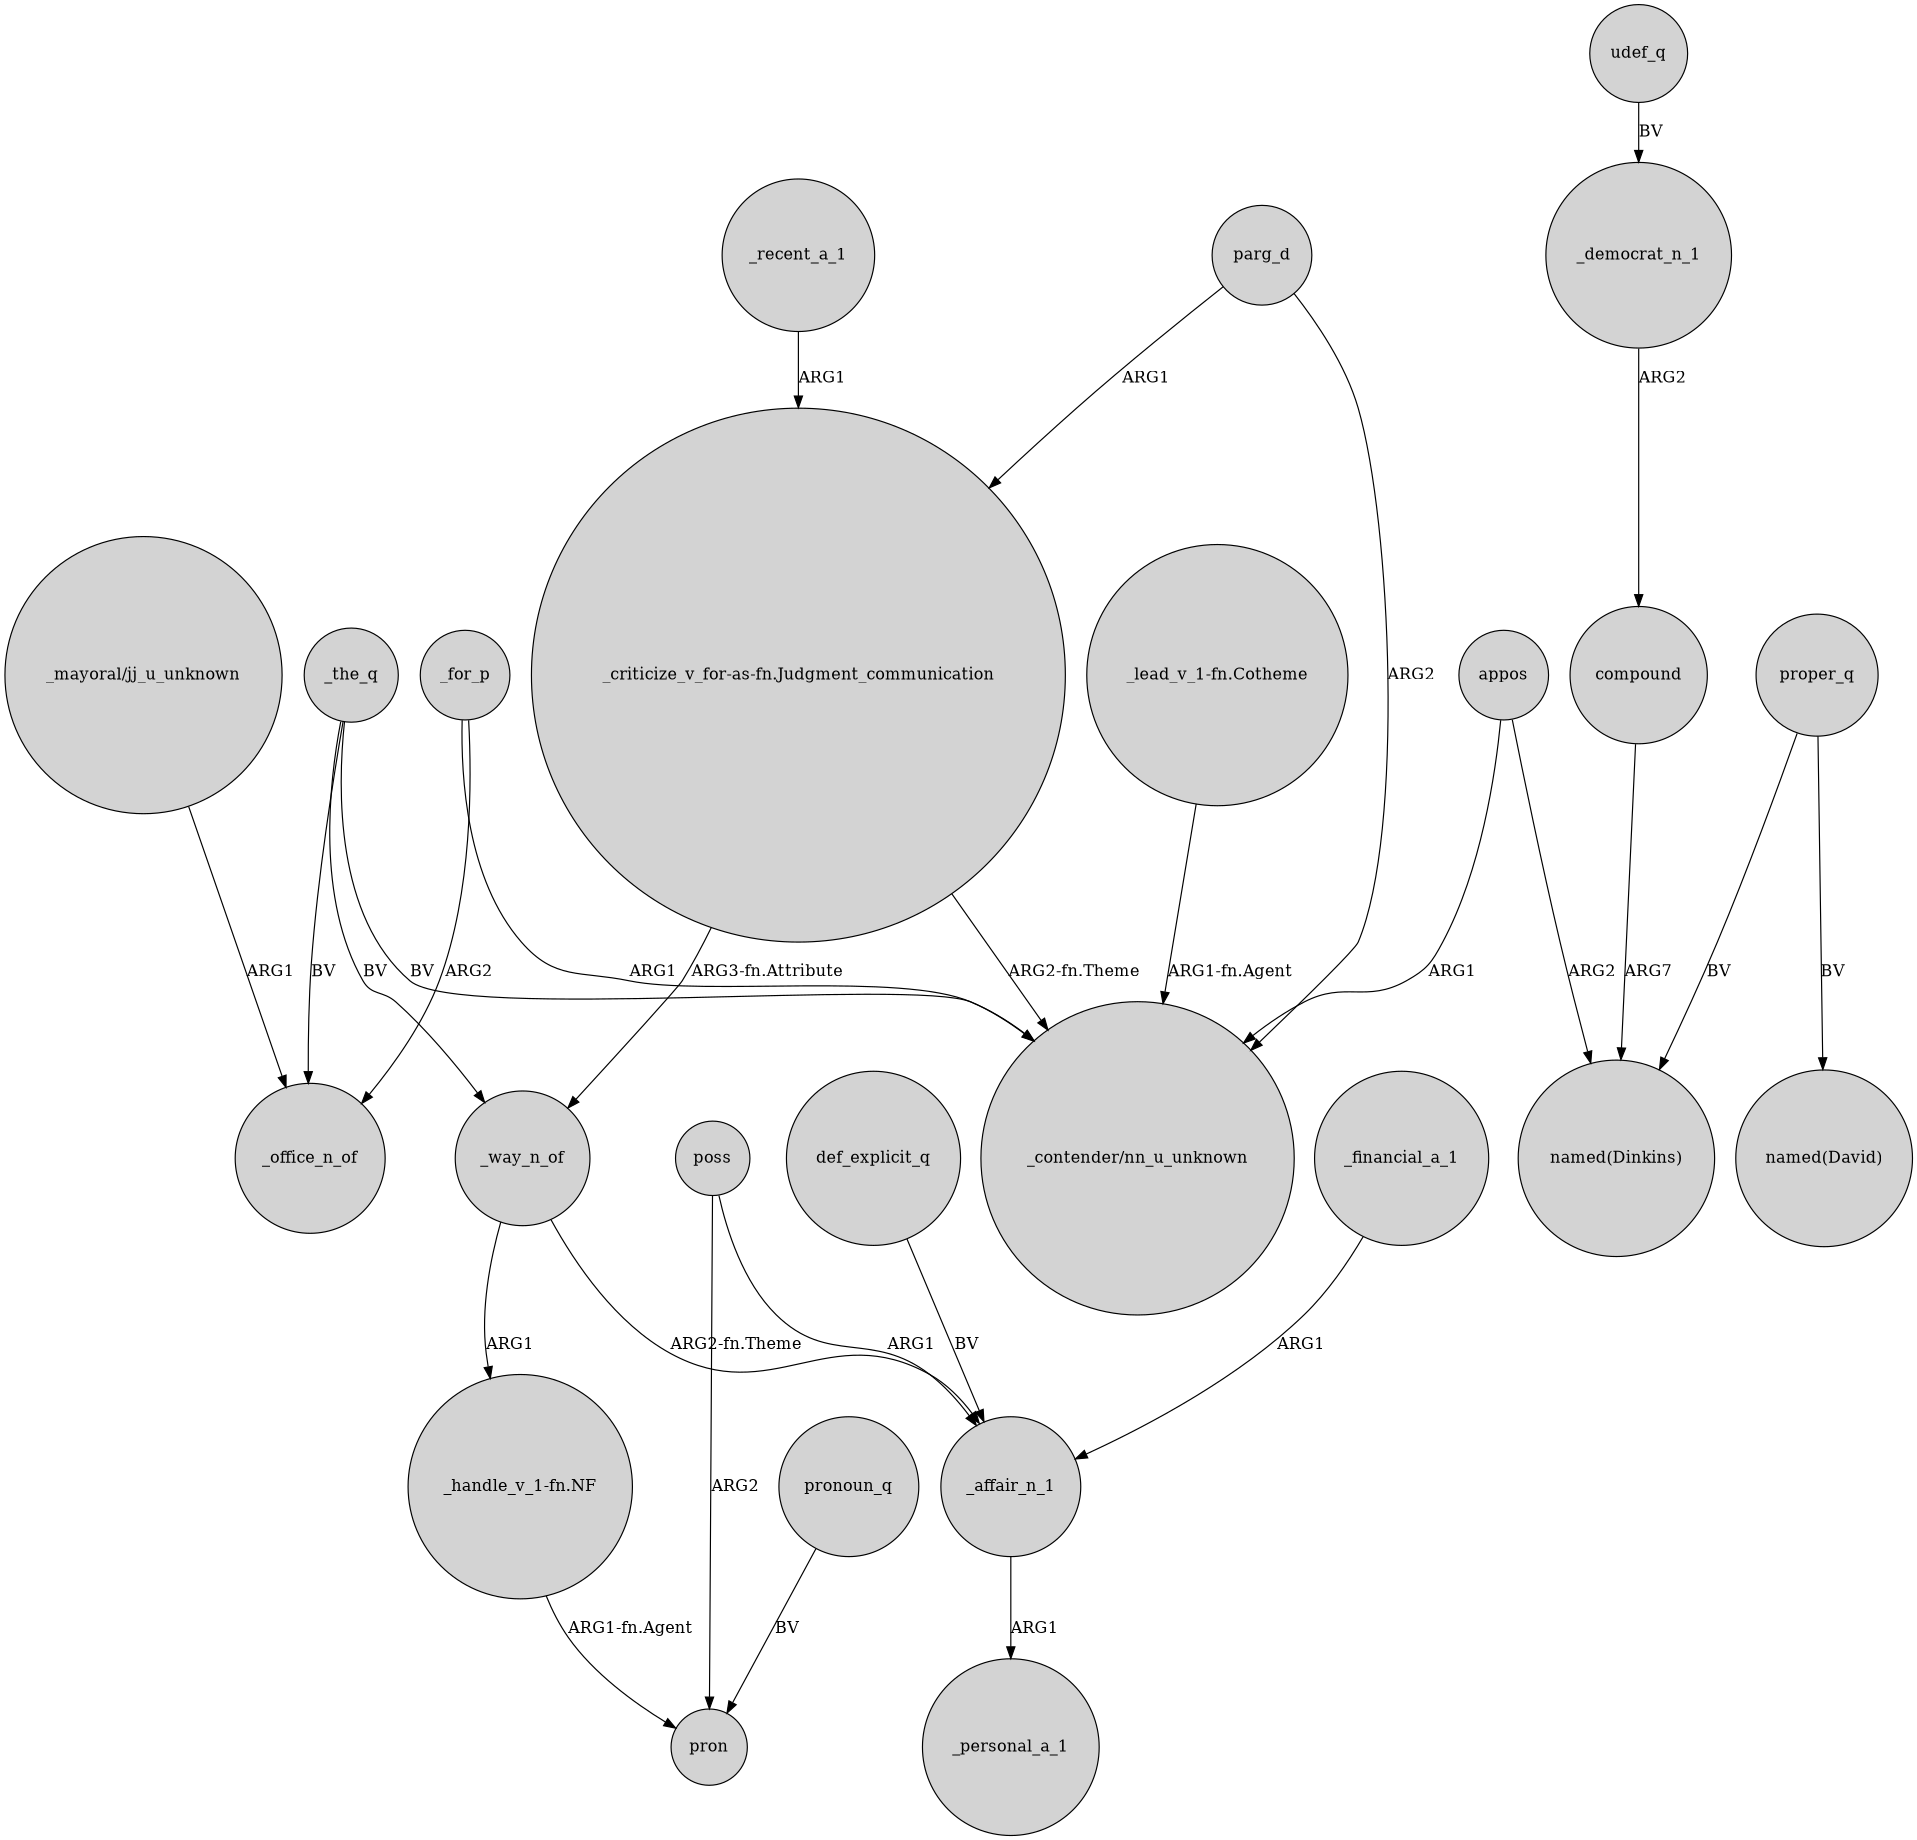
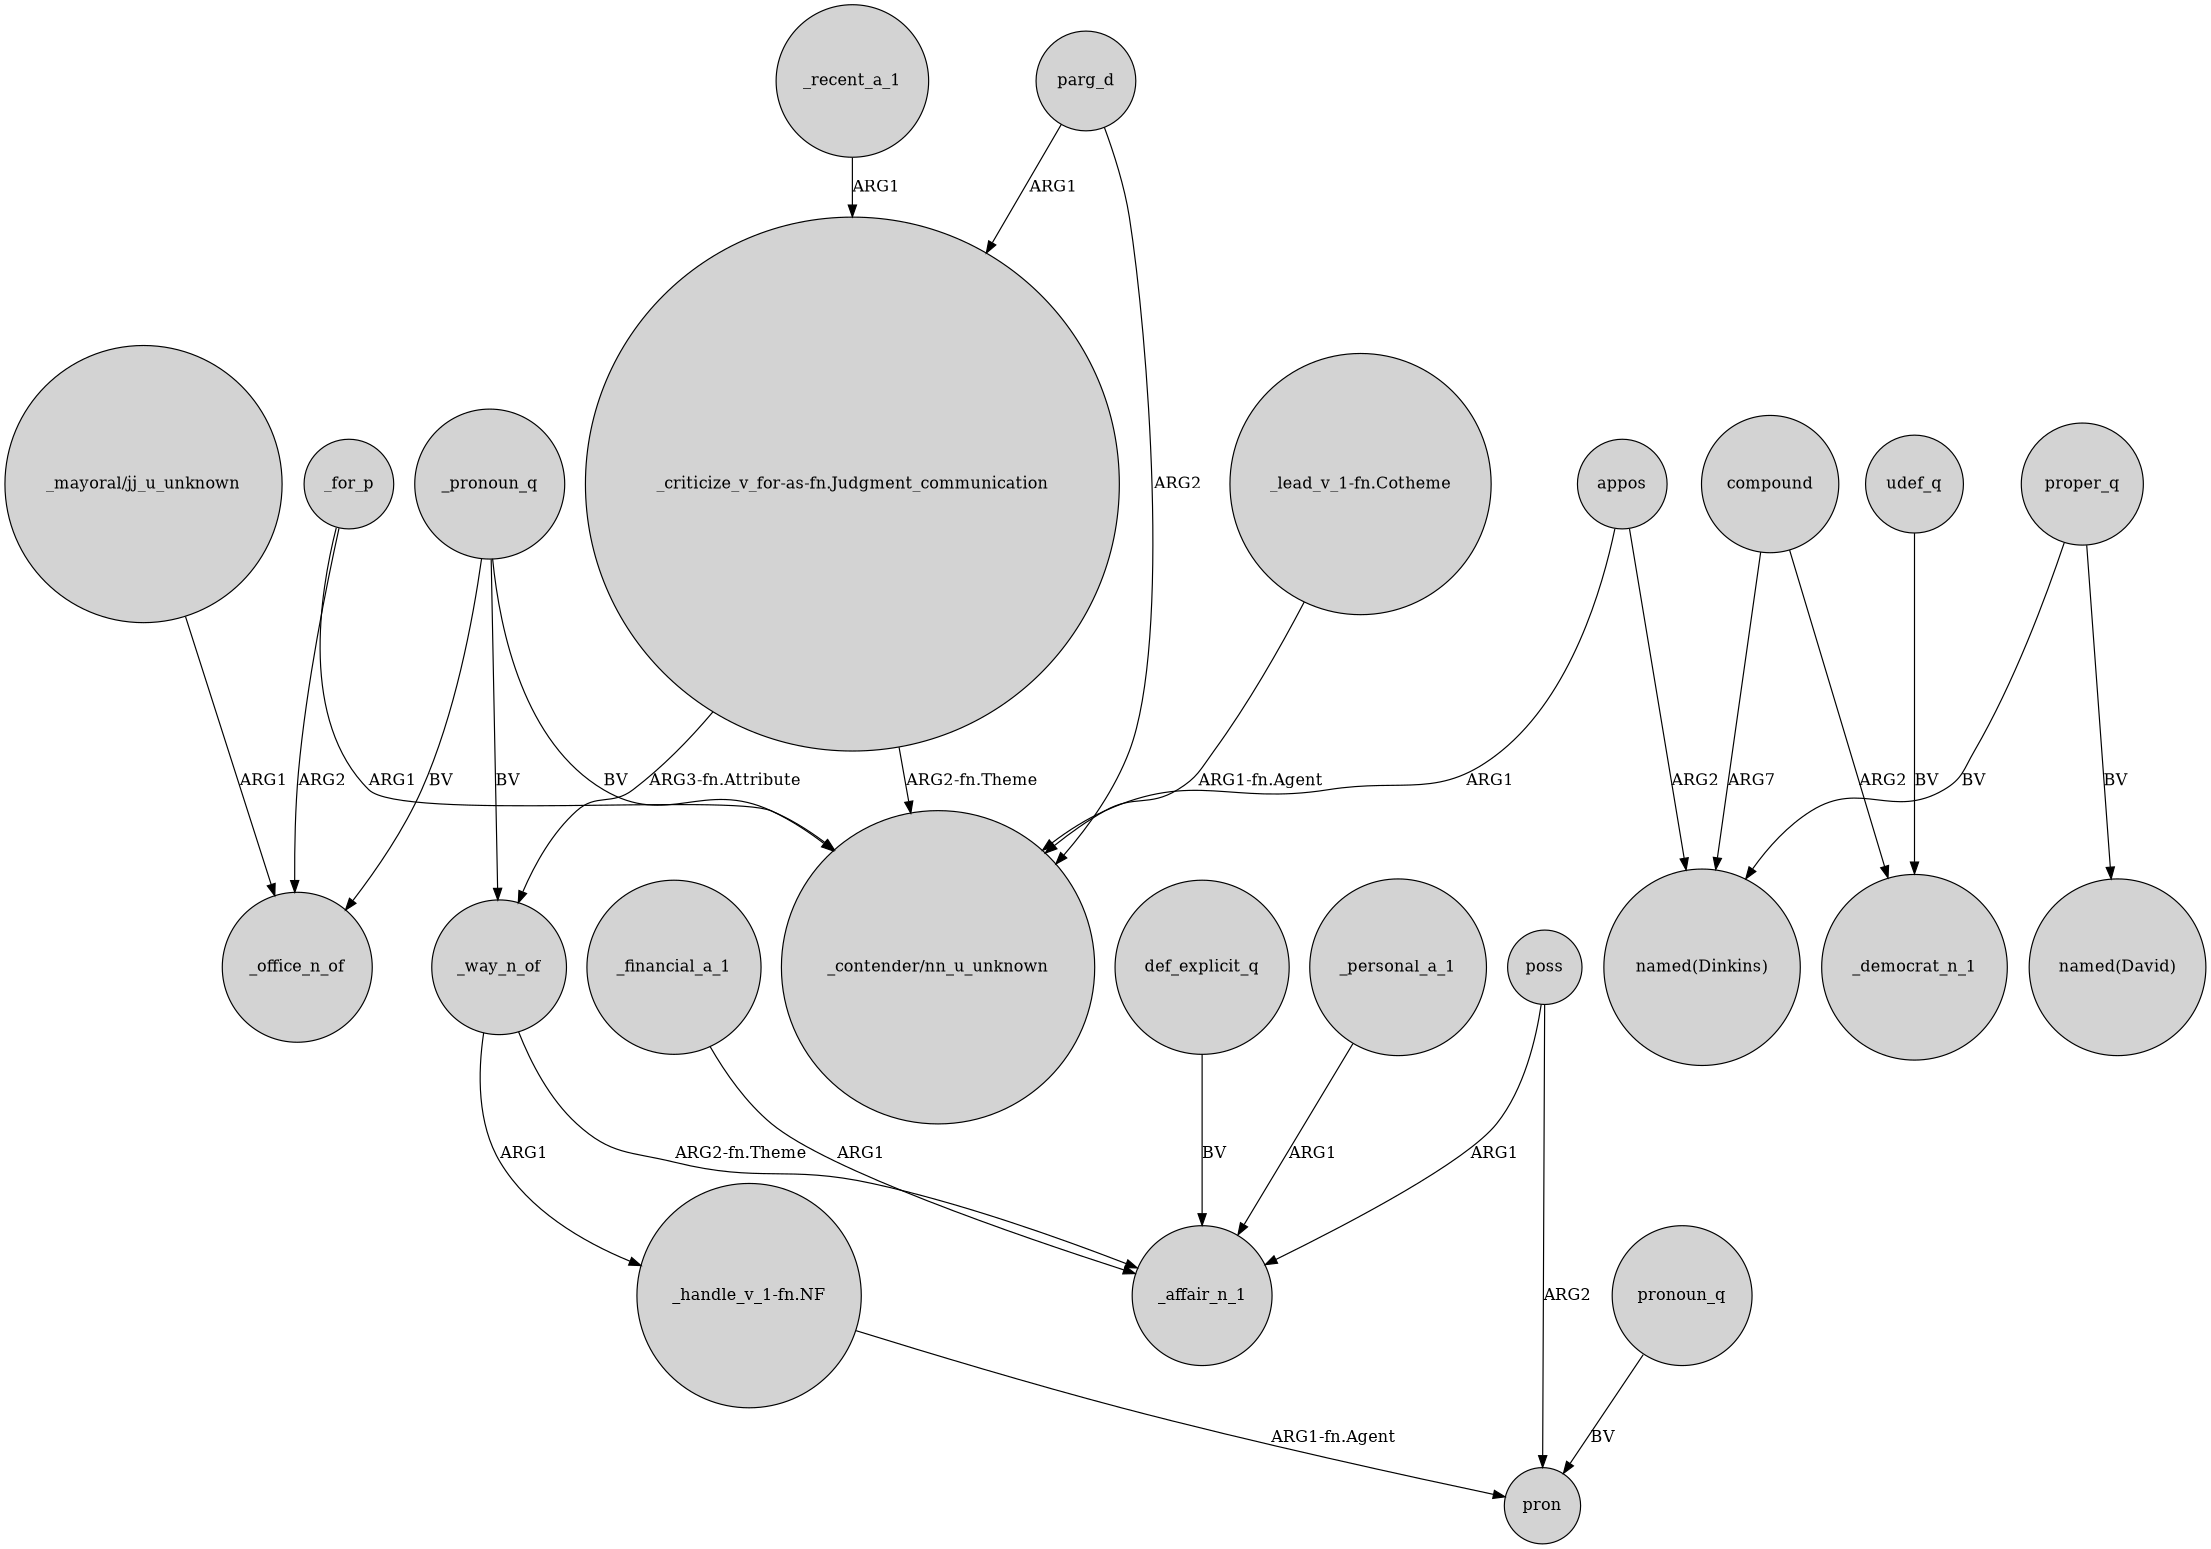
edge "_democrat_n_1" -> "compound": reversed
node "_the_q": label "_the_q" -> "_pronoun_q"
edge "_affair_n_1" -> "_personal_a_1": reversed
